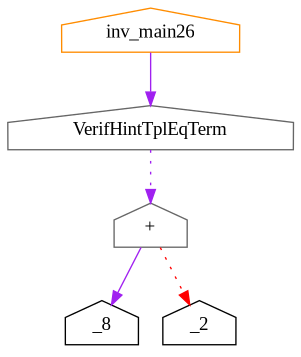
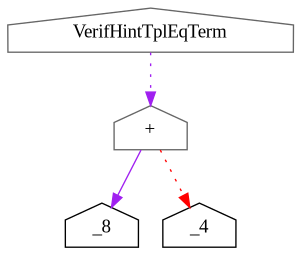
node "inv_main26": removed
node "_2": label "_2" -> "_4"
